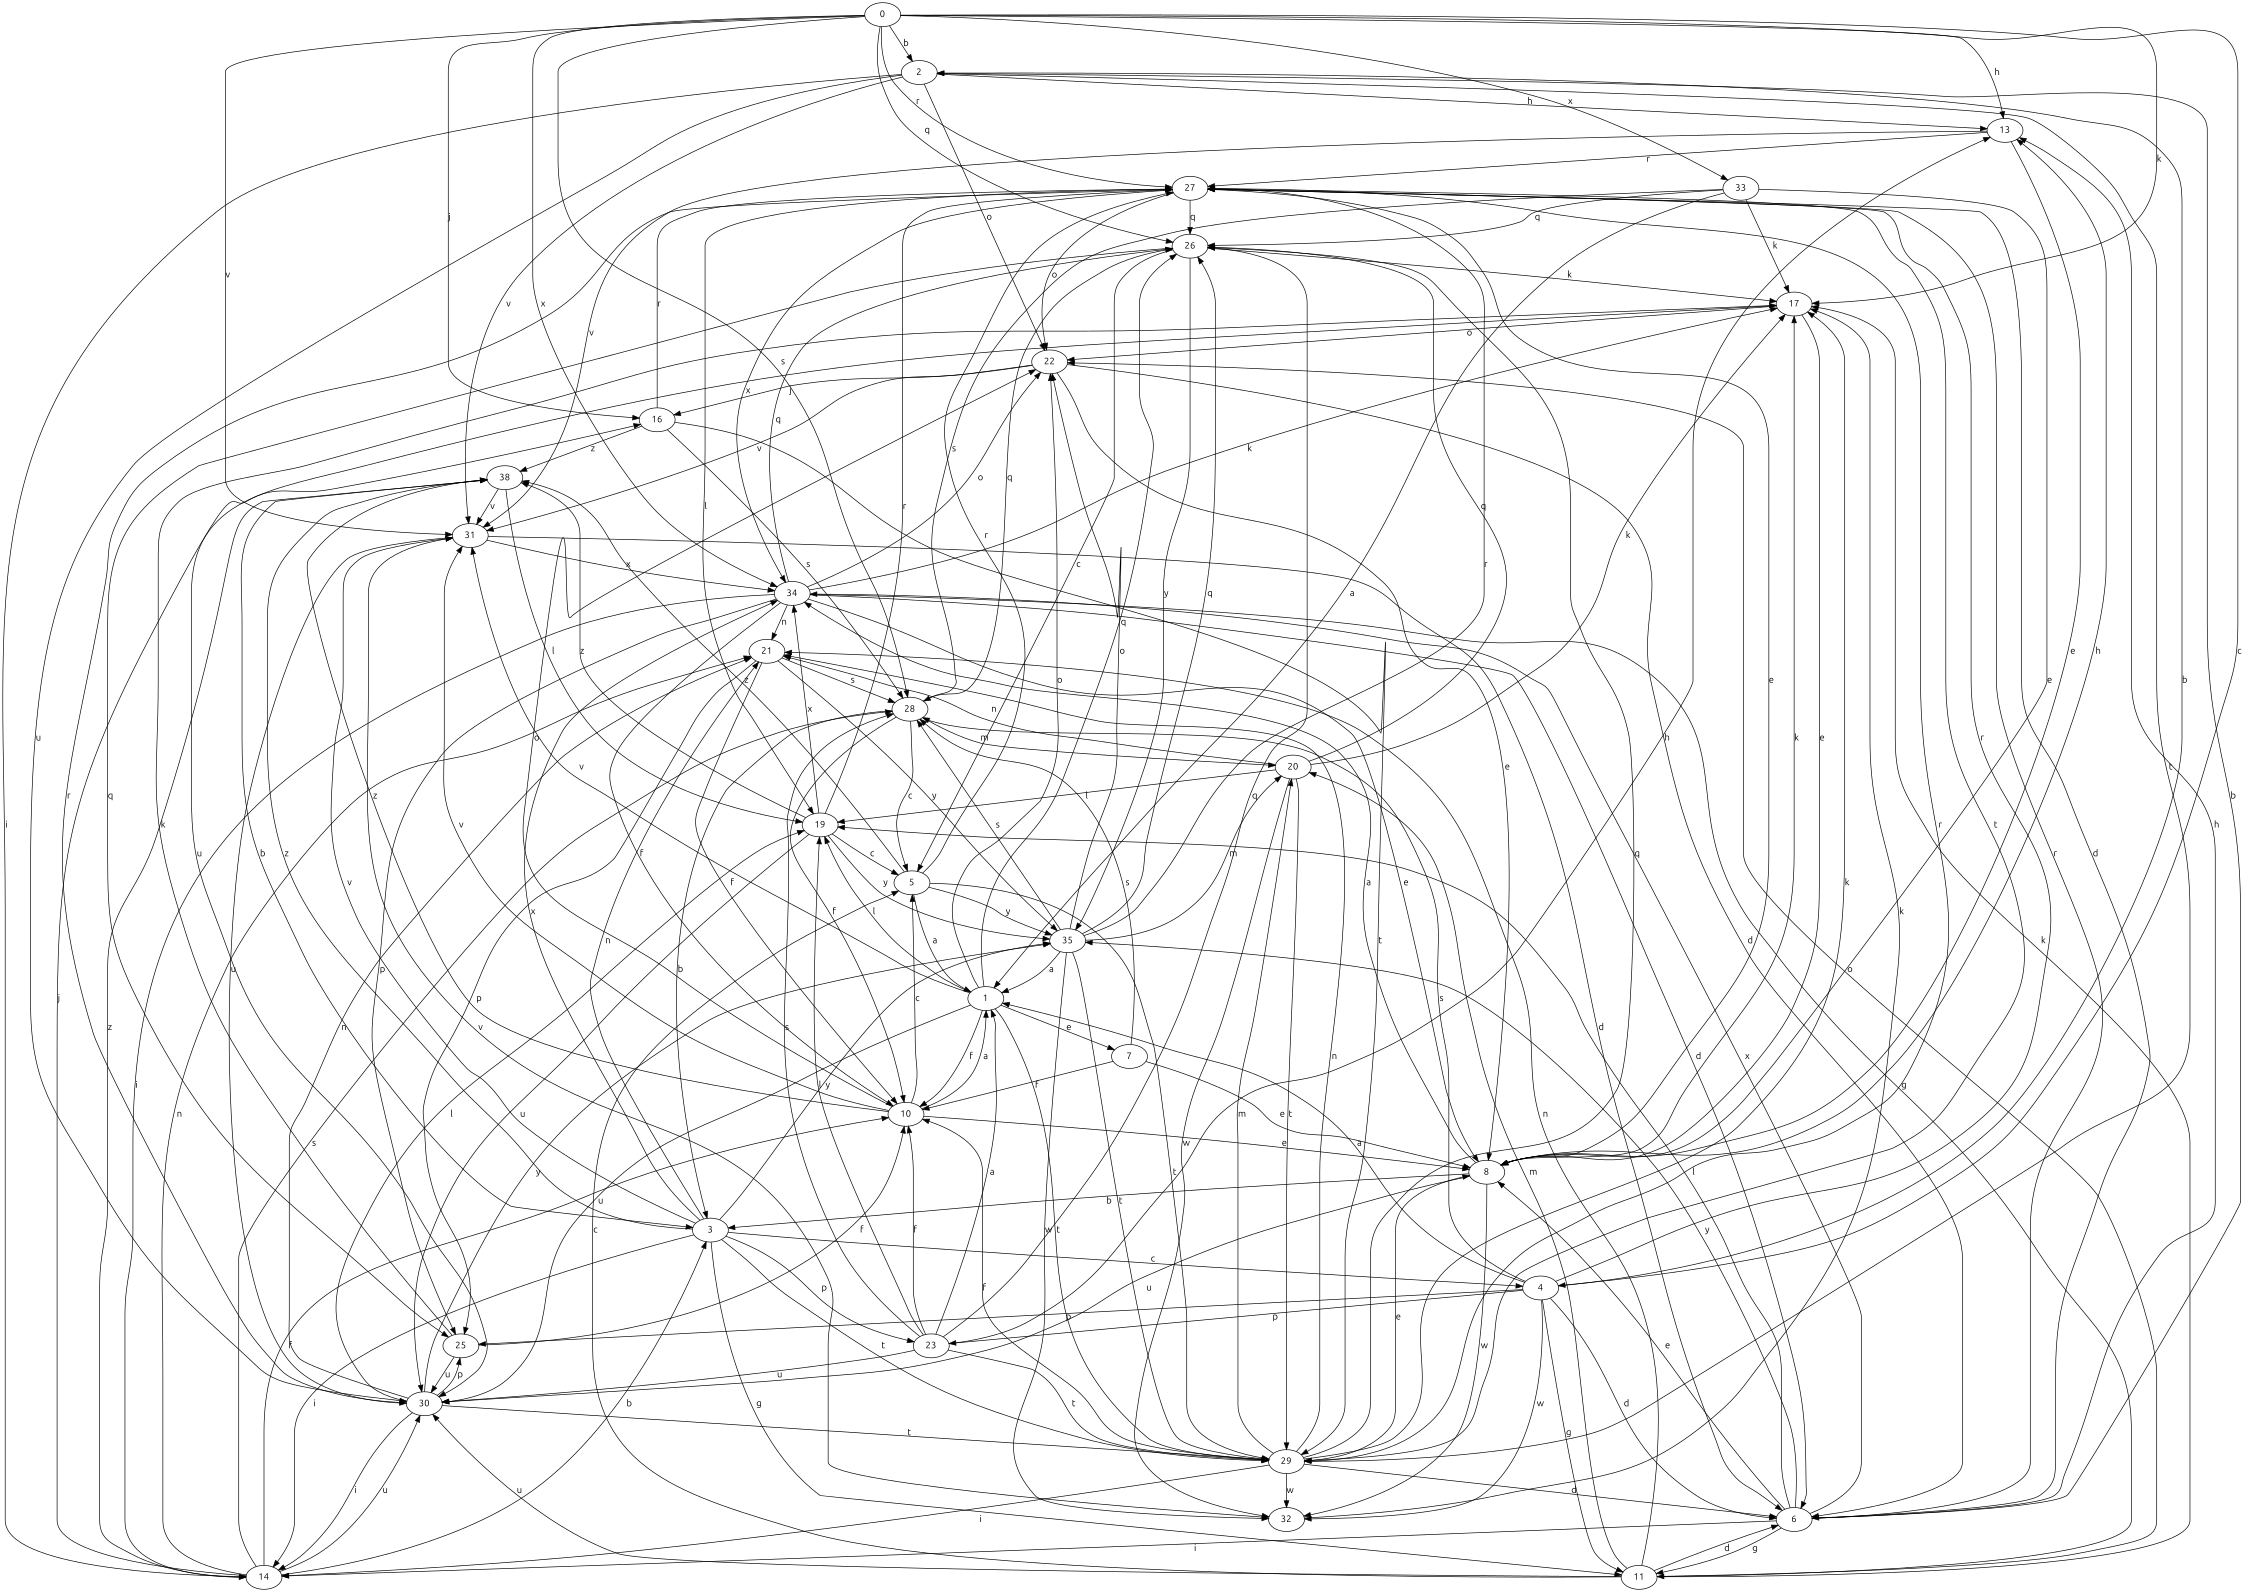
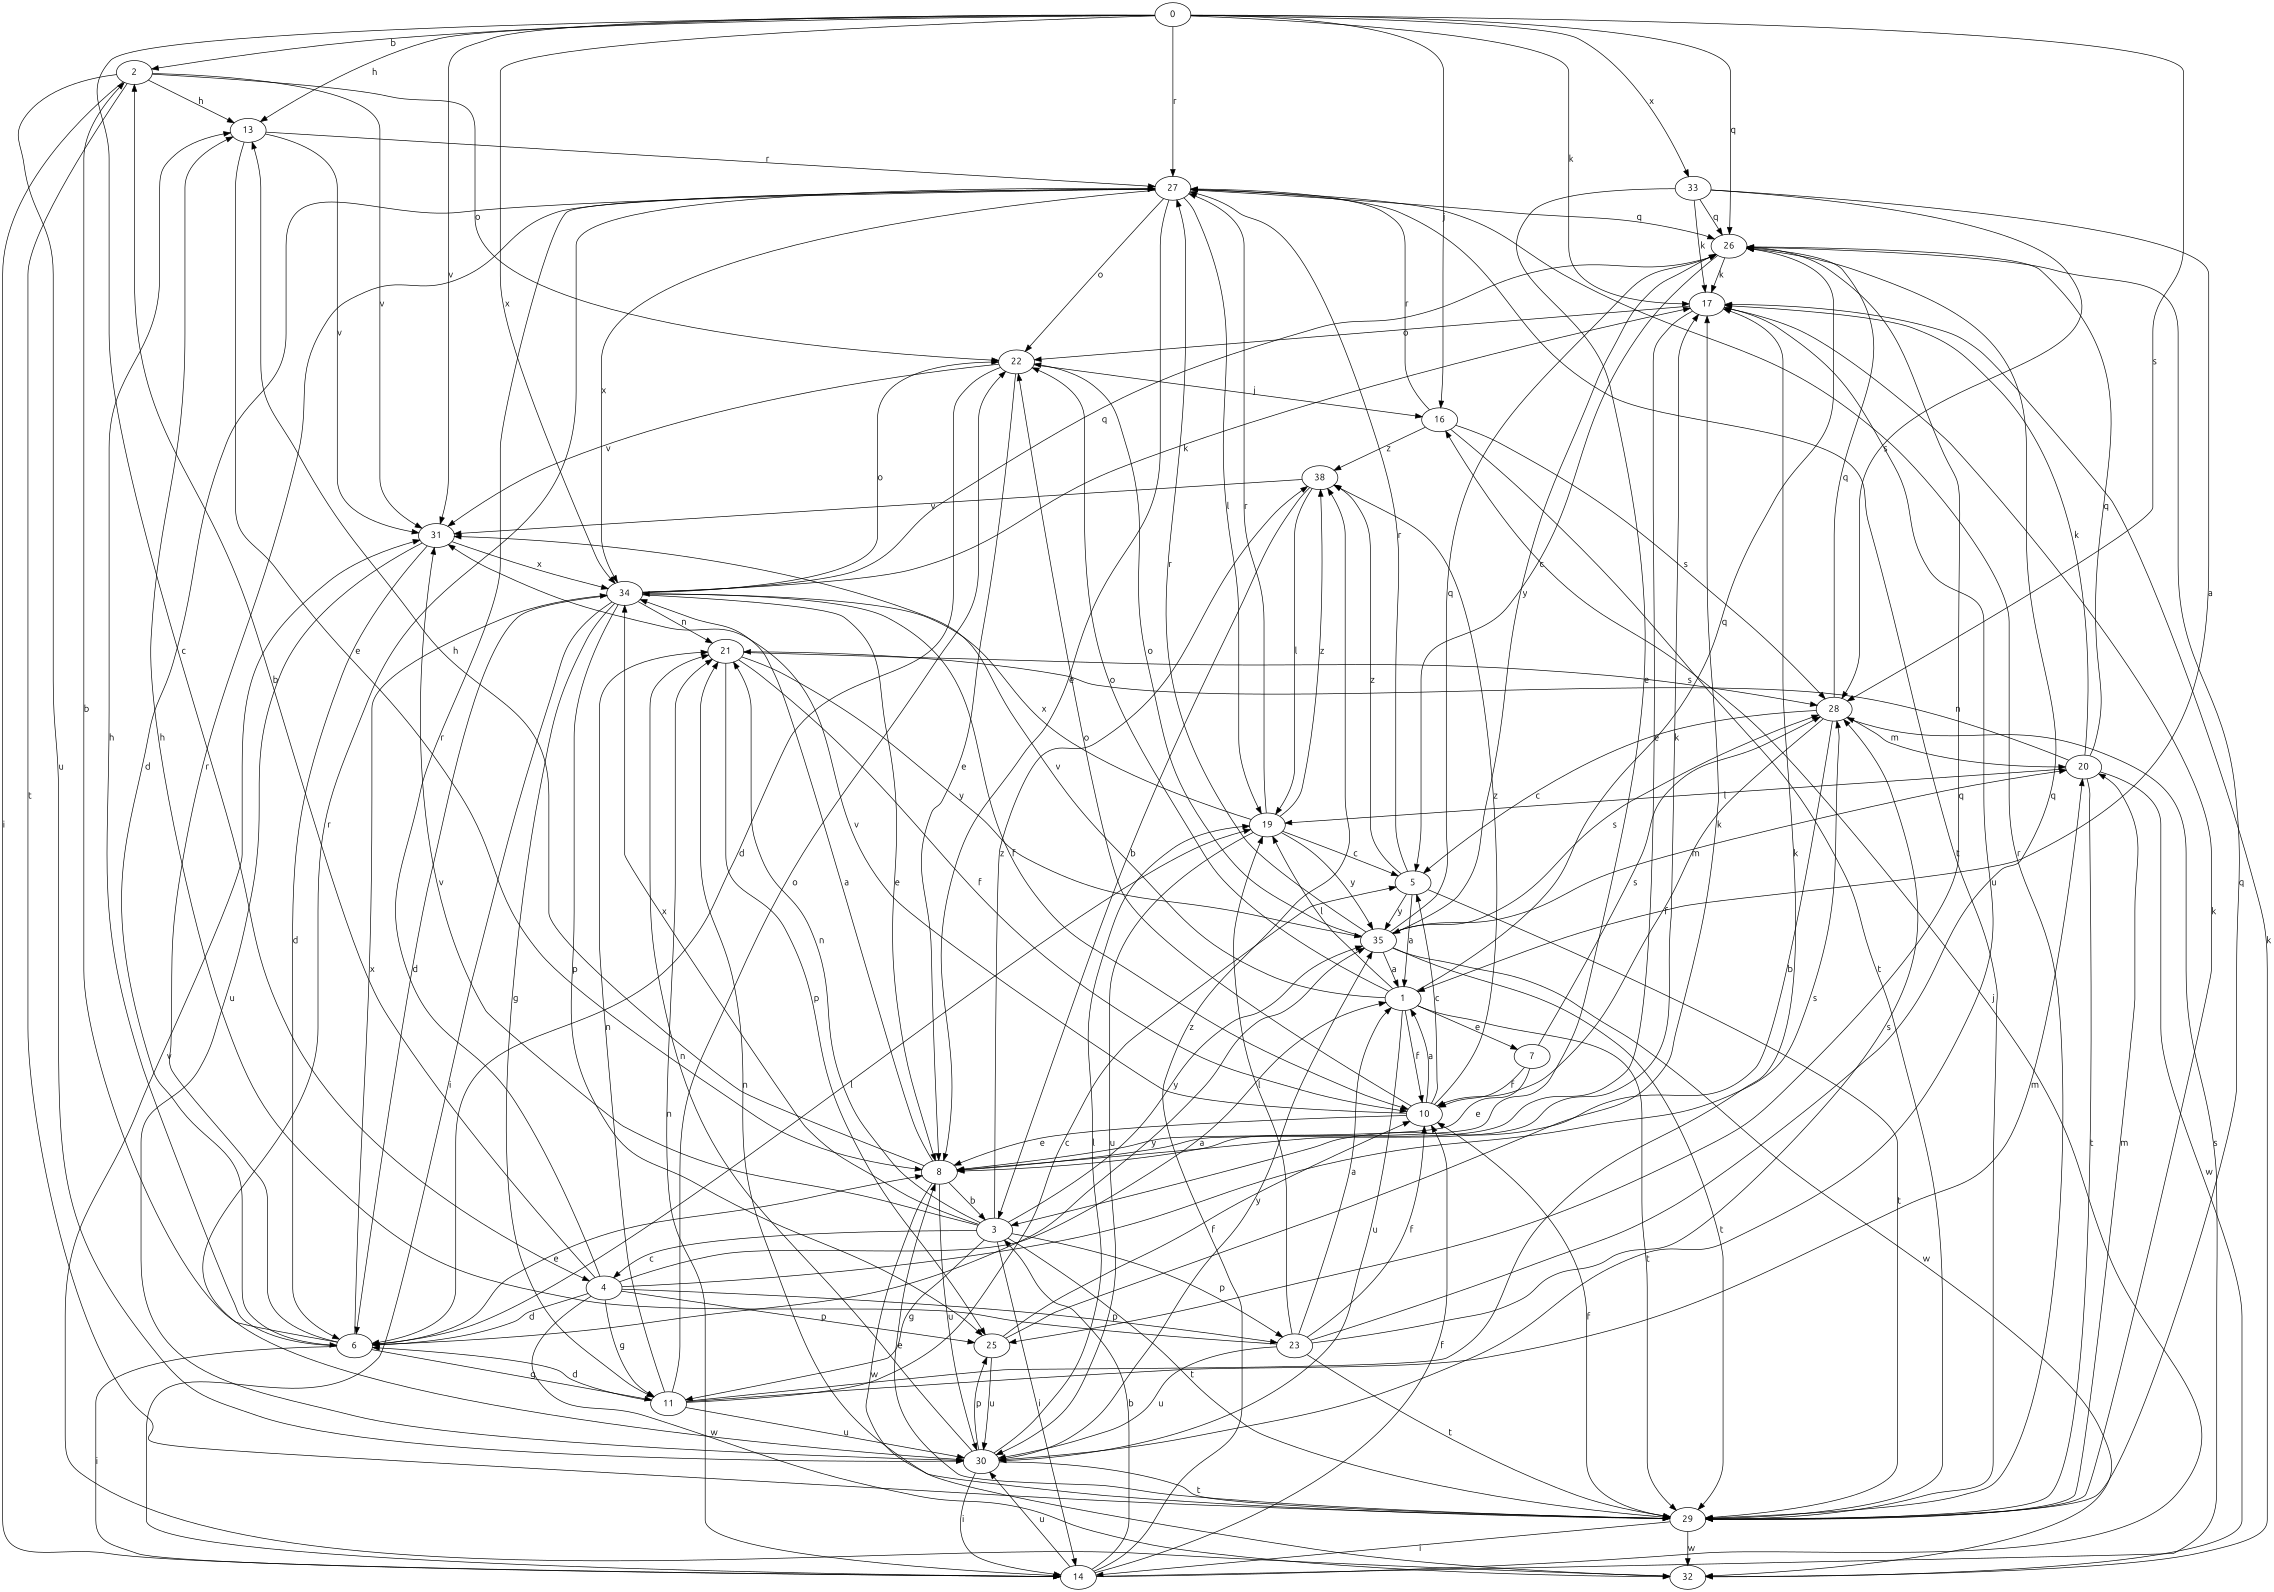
edge "29" -> "6": removed, label "d"
